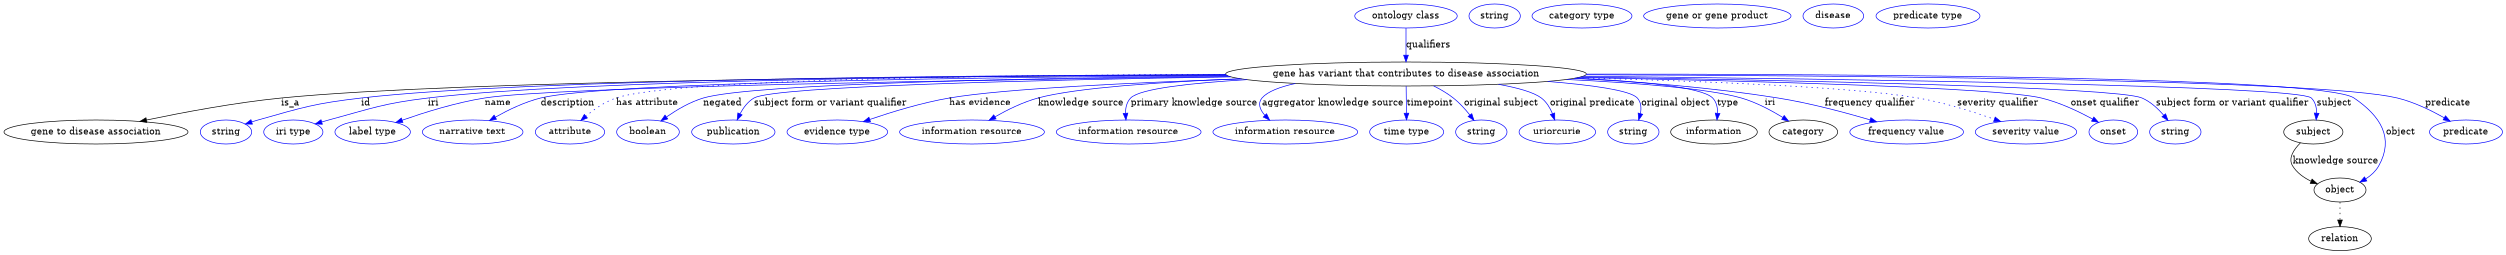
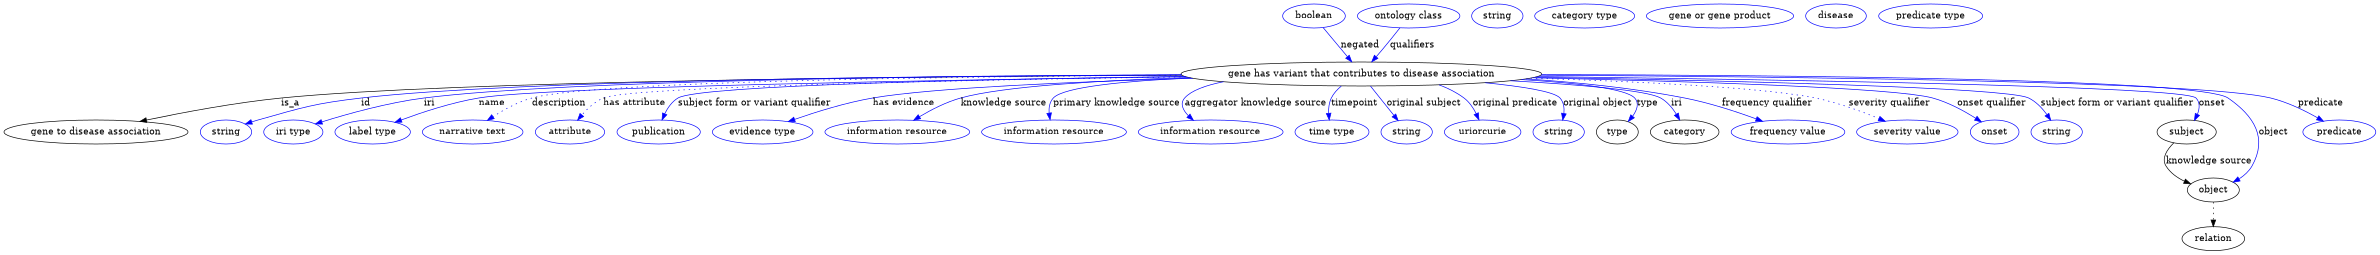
edge "gene has variant that contributes to disease association" -> "narrative text": style solid -> dotted
edge "gene has variant that contributes to disease association" -> "boolean": reversed
edge "gene has variant that contributes to disease association" -> "subject": label "subject" -> "onset"
node "information": label "information" -> "type"
